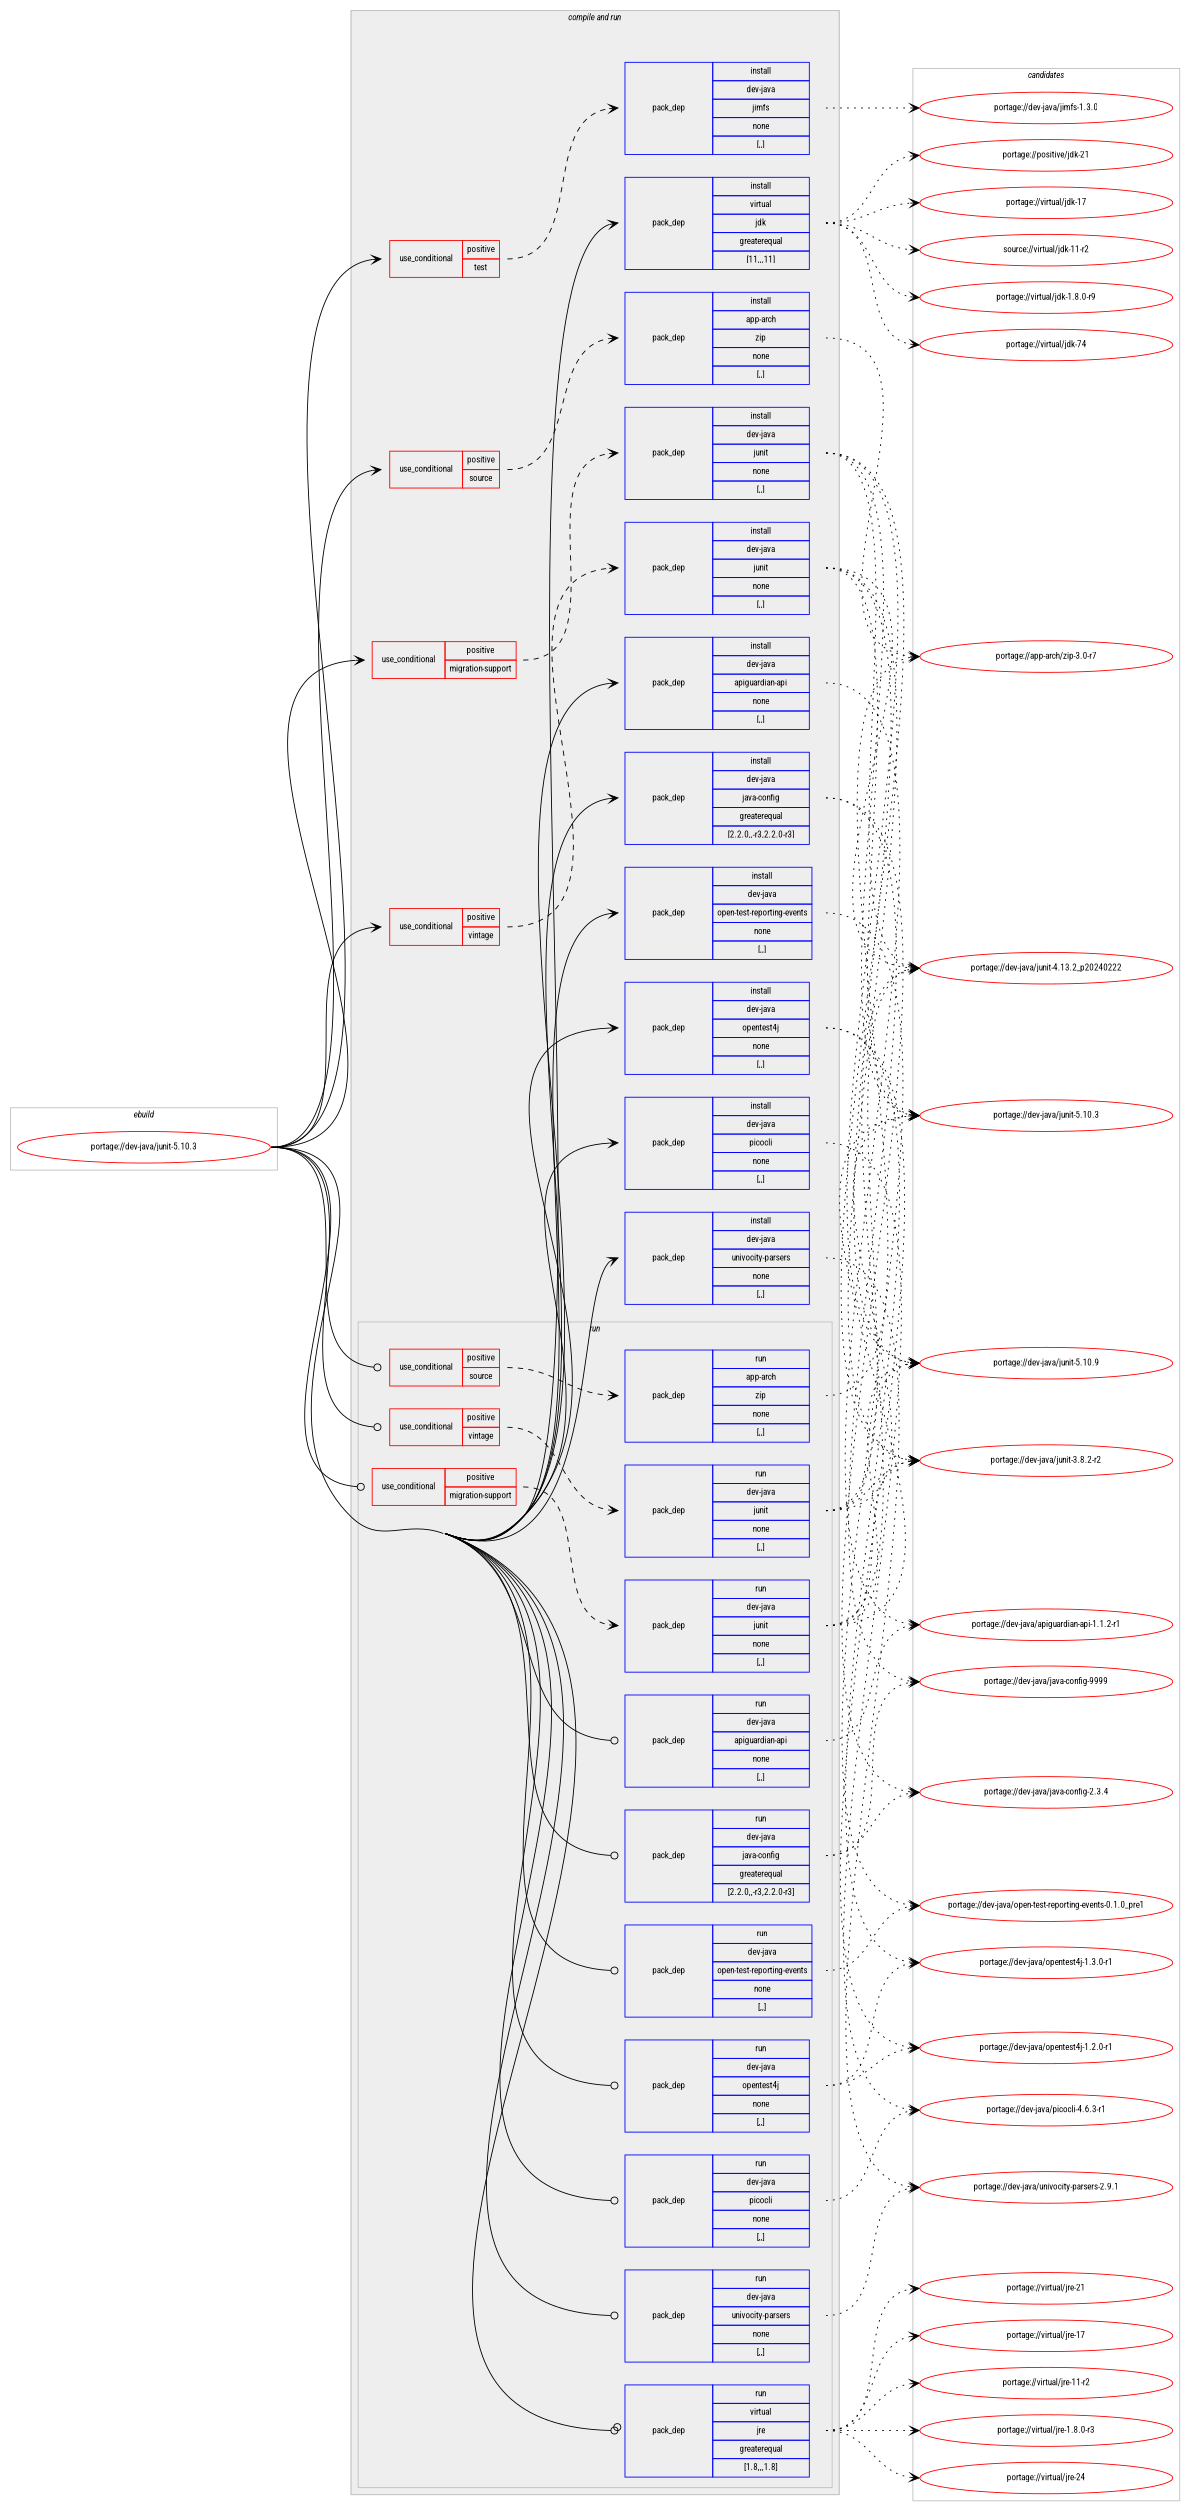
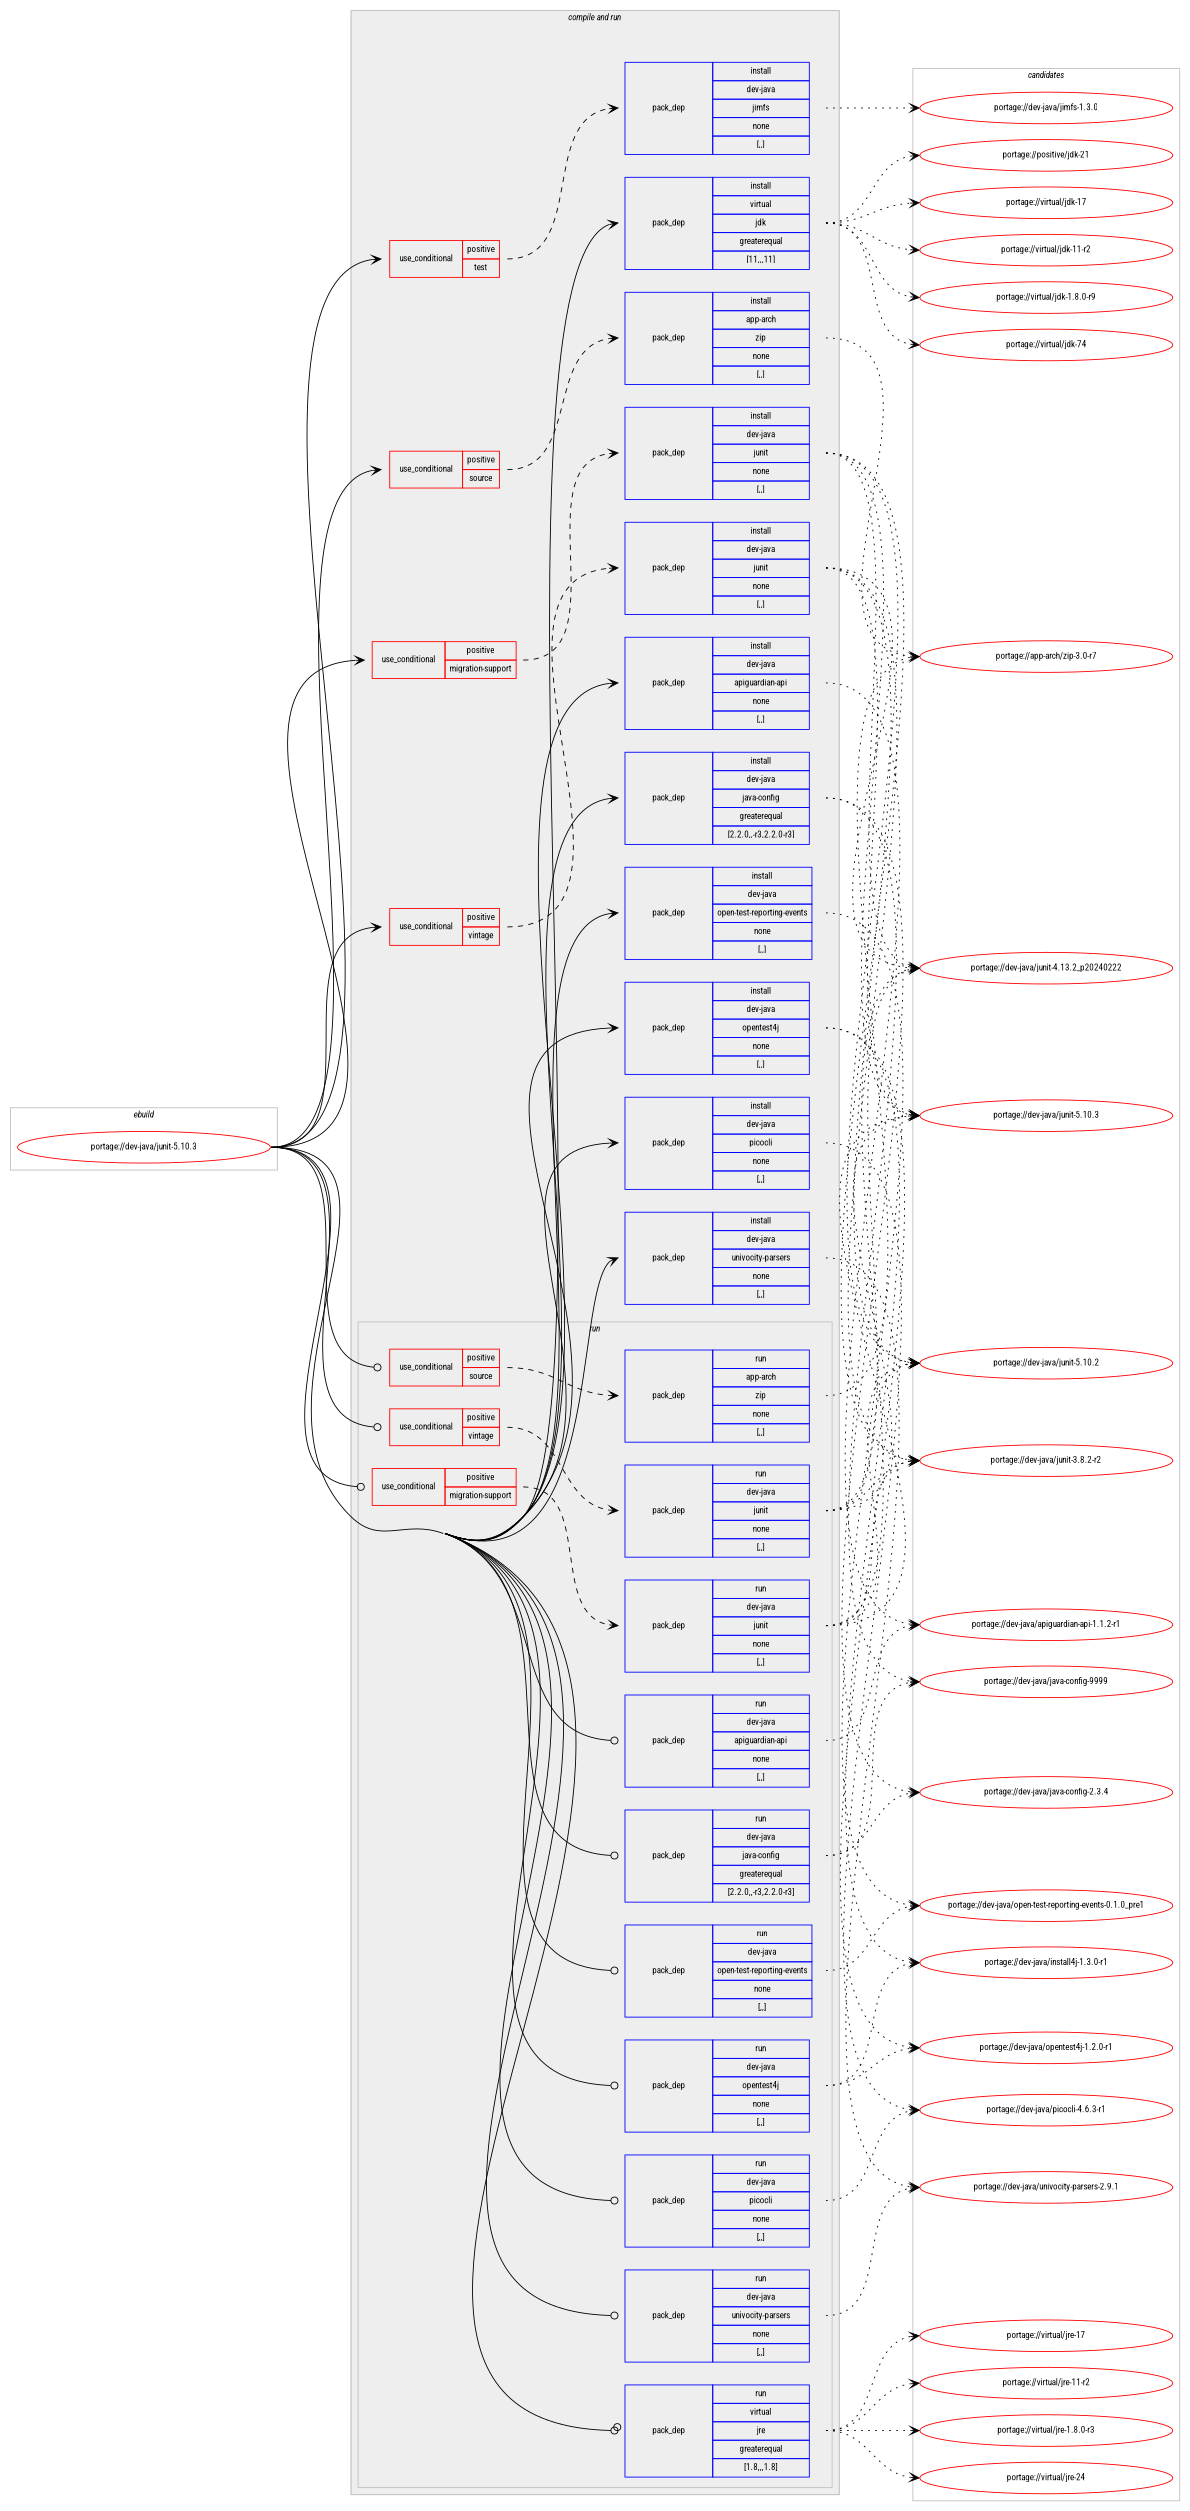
node "source://virtual/jdk-11-r2": label "source://virtual/jdk-11-r2" -> "portage://virtual/jdk-11-r2"
node "portage://dev-java/junit-5.10.9": label "portage://dev-java/junit-5.10.9" -> "portage://dev-java/junit-5.10.2"
node "portage://dev-java/opentest4j-1.3.0-r1": label "portage://dev-java/opentest4j-1.3.0-r1" -> "portage://dev-java/install4j-1.3.0-r1"
node "portage://virtual/jre-21": removed
